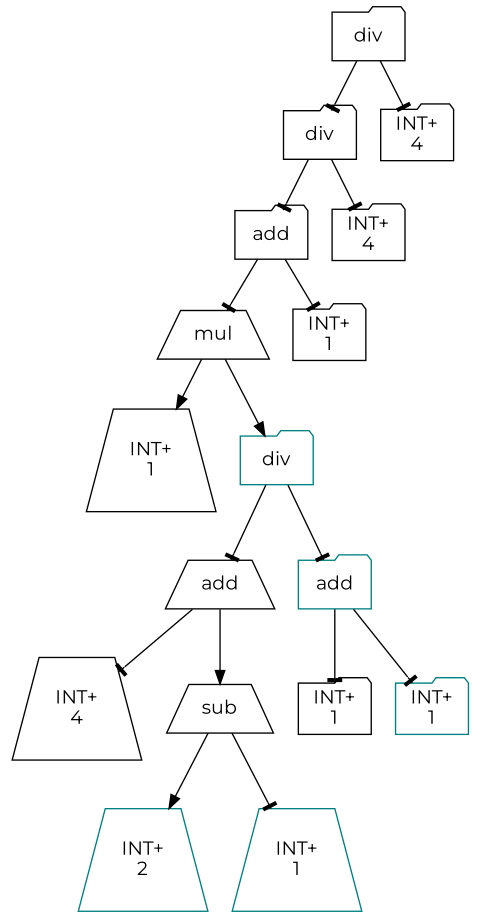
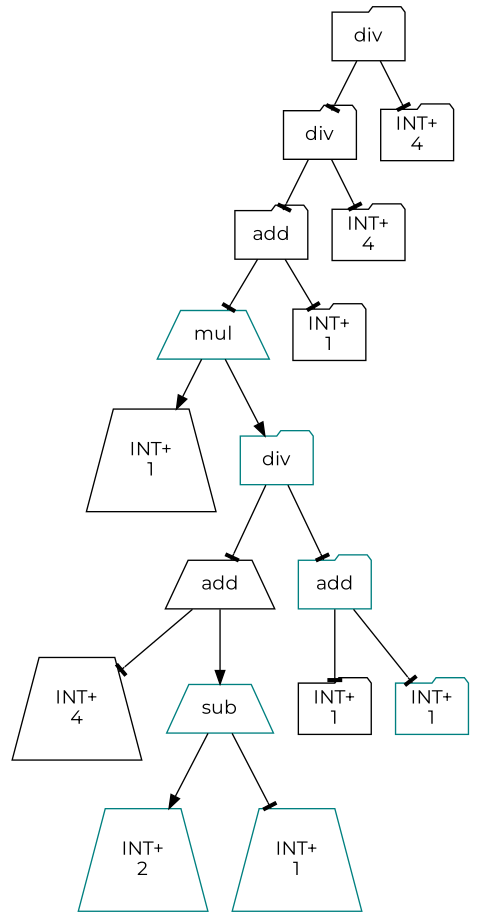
node "mul": color black -> teal
node "sub": color black -> teal
